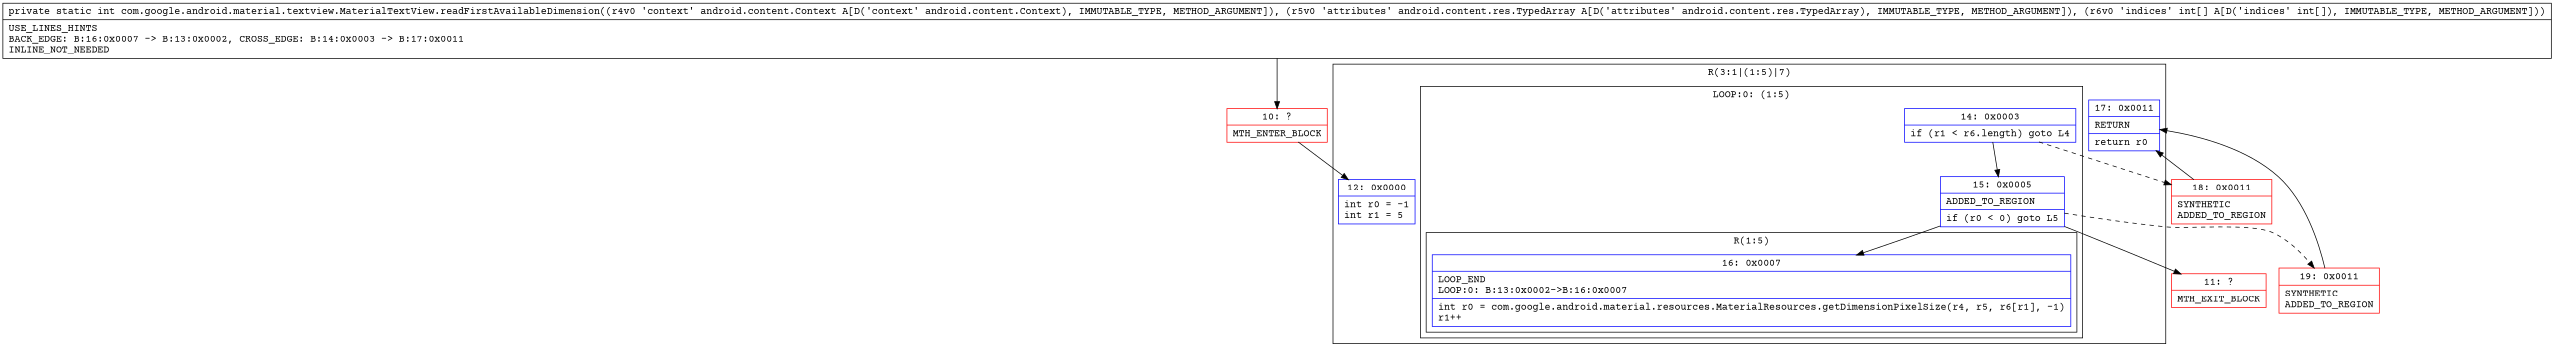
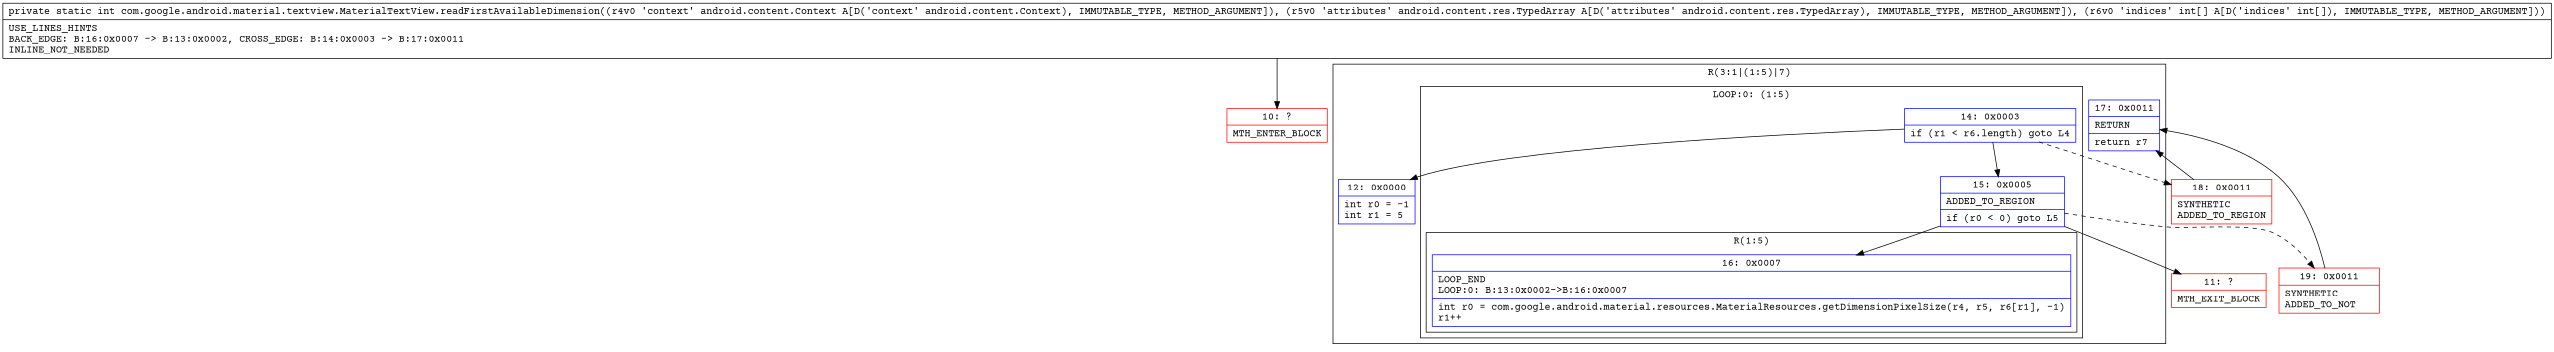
node "17: 0x0011": text "return r0" -> "return r7"
edge "10: ?" -> "12: 0x0000": now "14: 0x0003" -> "12: 0x0000"
node "19: 0x0011": text "ADDED_TO_REGION" -> "ADDED_TO_NOT"
